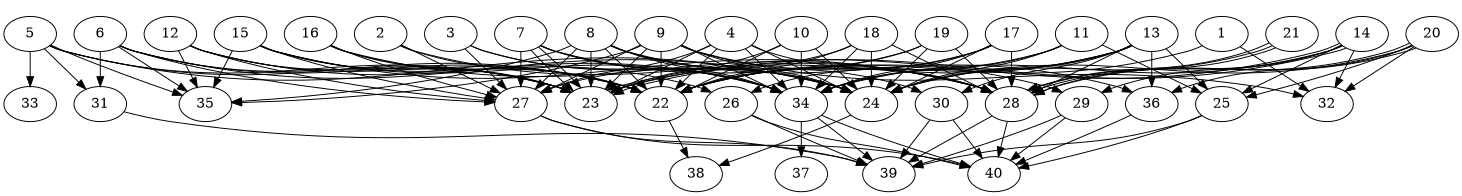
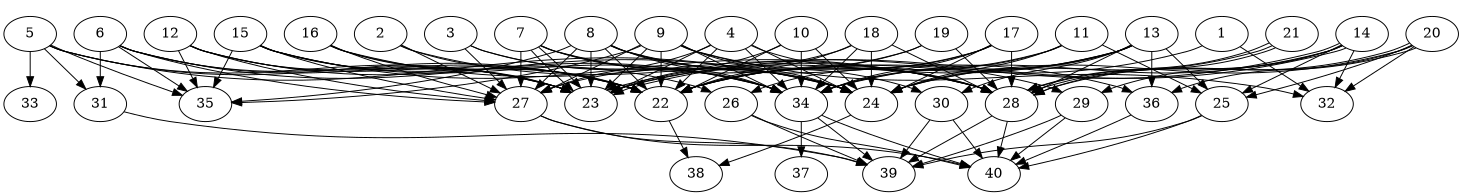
edge "19" -> "24": removed
